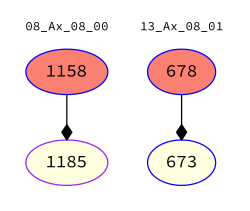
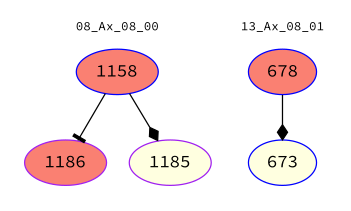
node "1186": added
